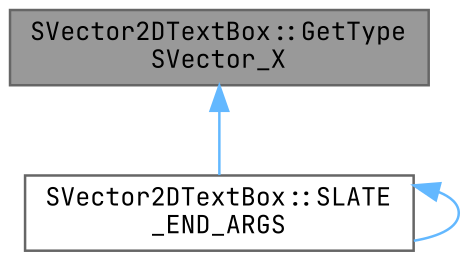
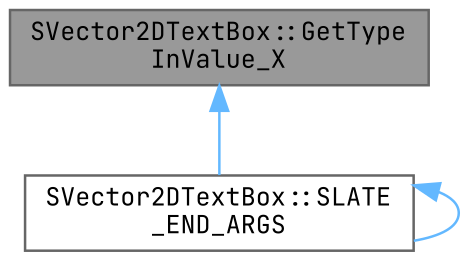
node "SVector2DTextBox::GetType SVector_X": label "SVector2DTextBox::GetType SVector_X" -> "SVector2DTextBox::GetType InValue_X"
